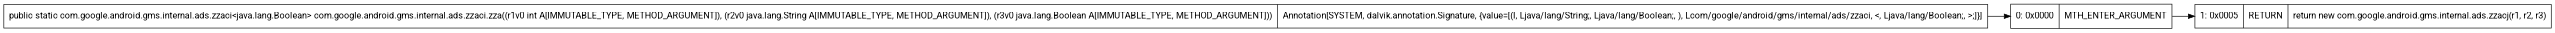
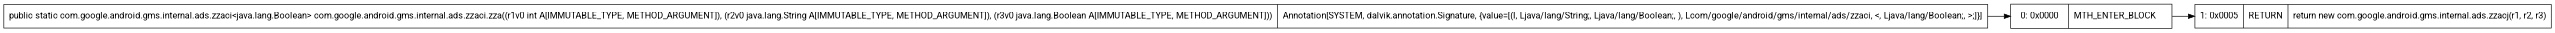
node "0: 0x0000": text "MTH_ENTER_ARGUMENT" -> "MTH_ENTER_BLOCK"
